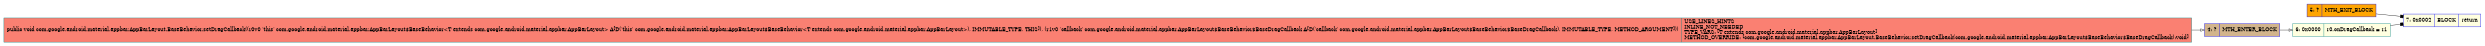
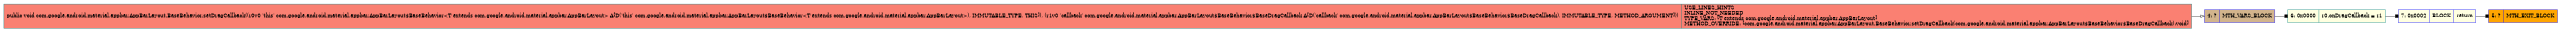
edge "5: ?" -> "7: 0x0002": reversed
node "4: ?": text "MTH_ENTER_BLOCK" -> "MTH_VARS_BLOCK"
edge "4: ?" -> "6: 0x0000": arrowhead onormal -> box
